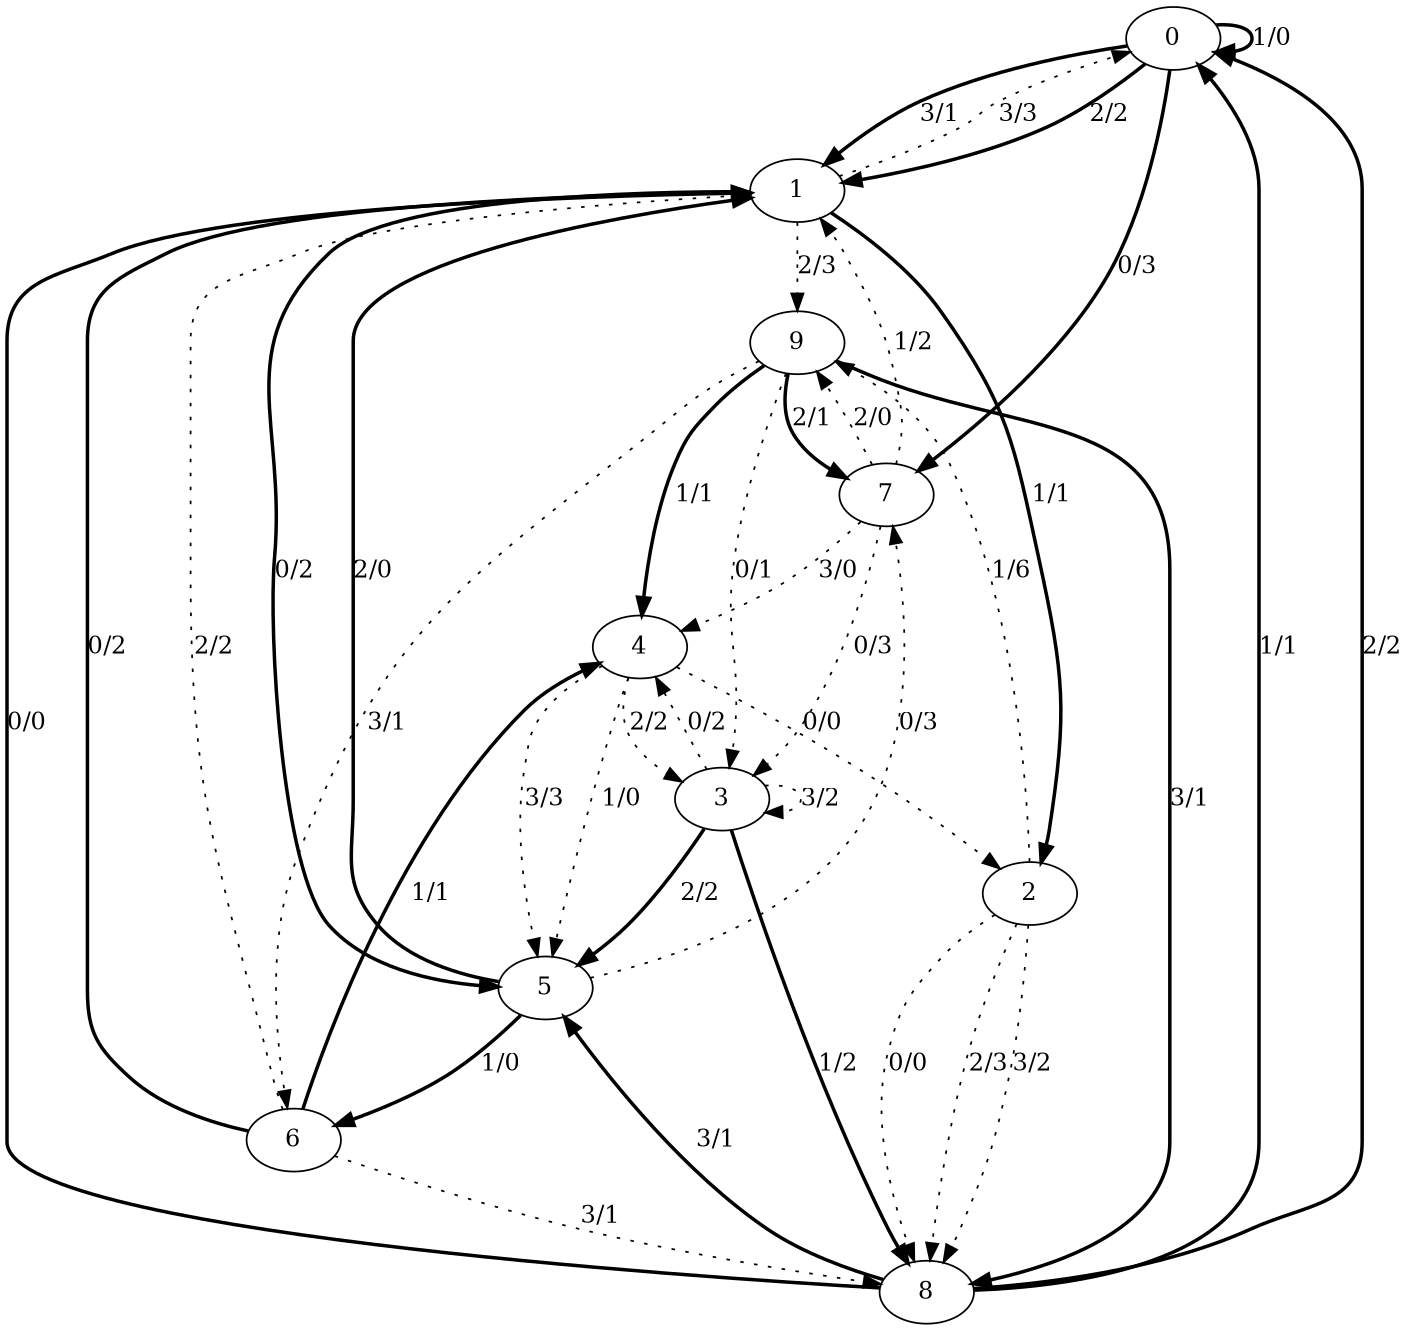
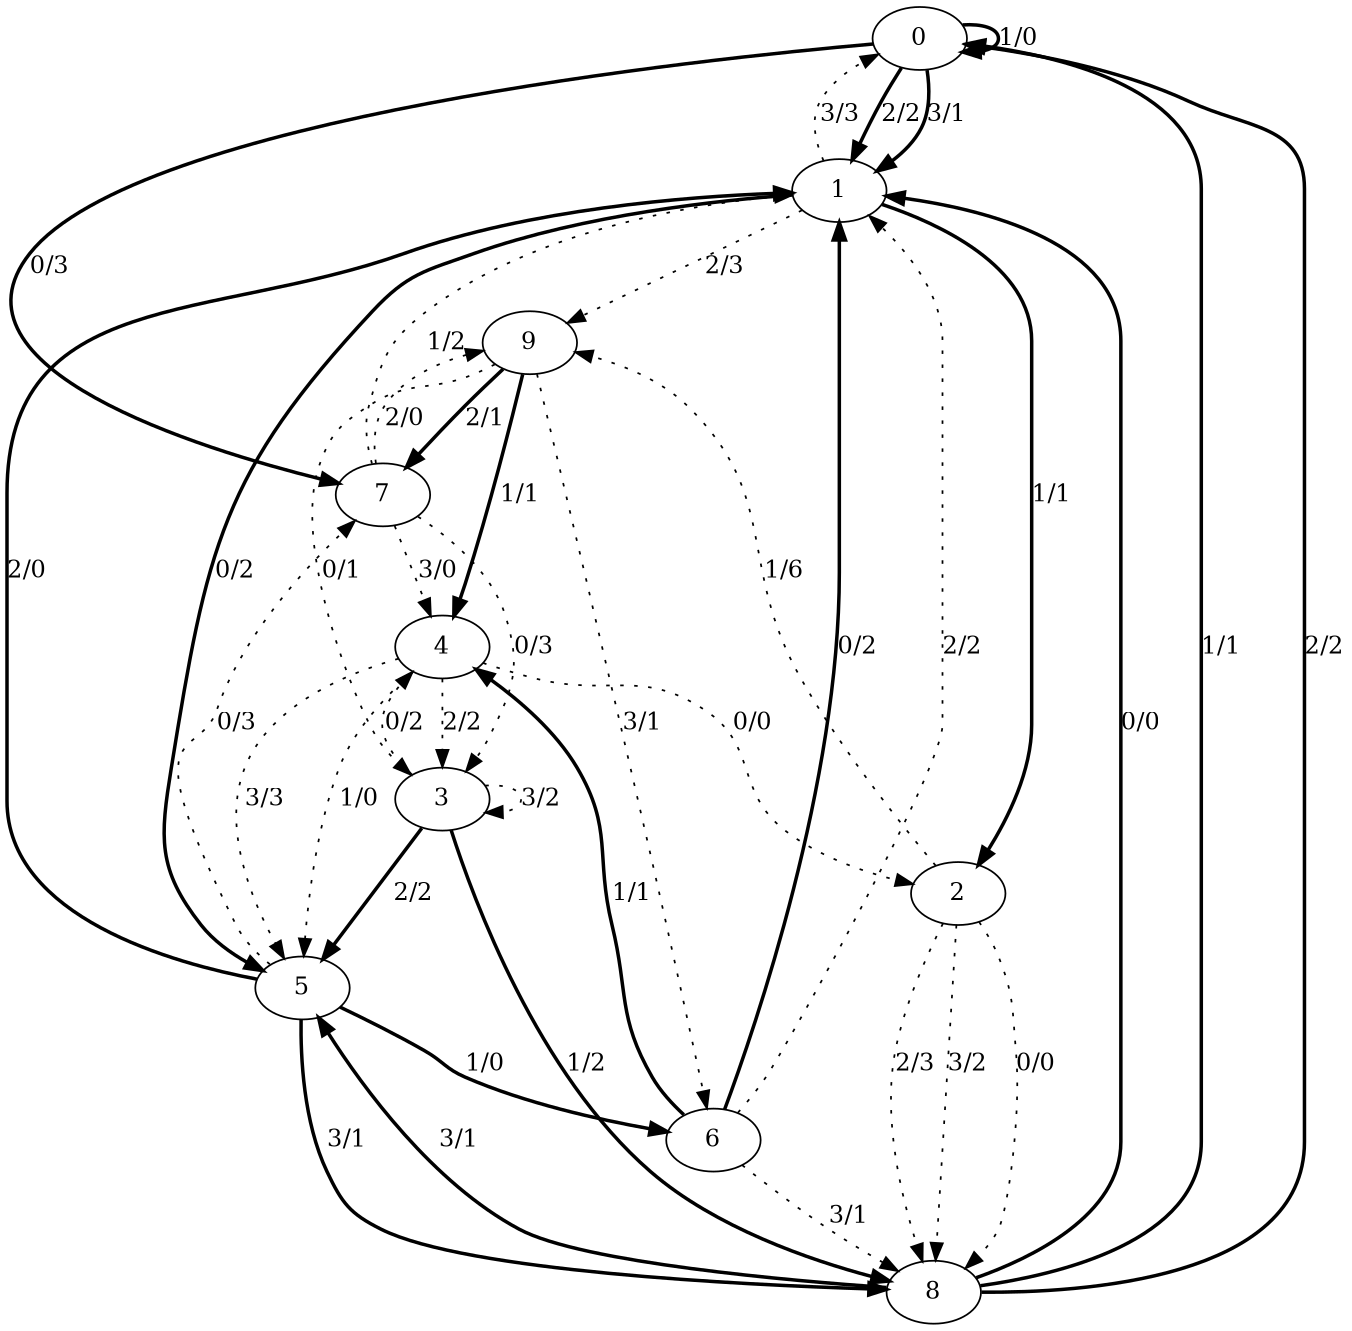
edge "9" -> "8": now "5" -> "8"
